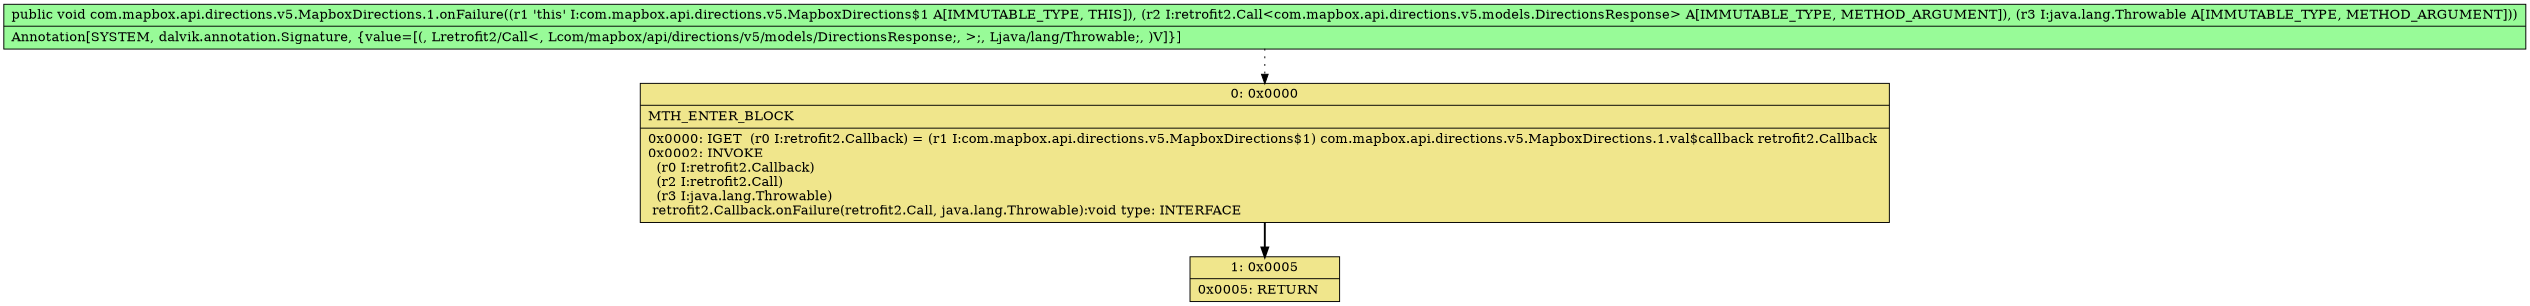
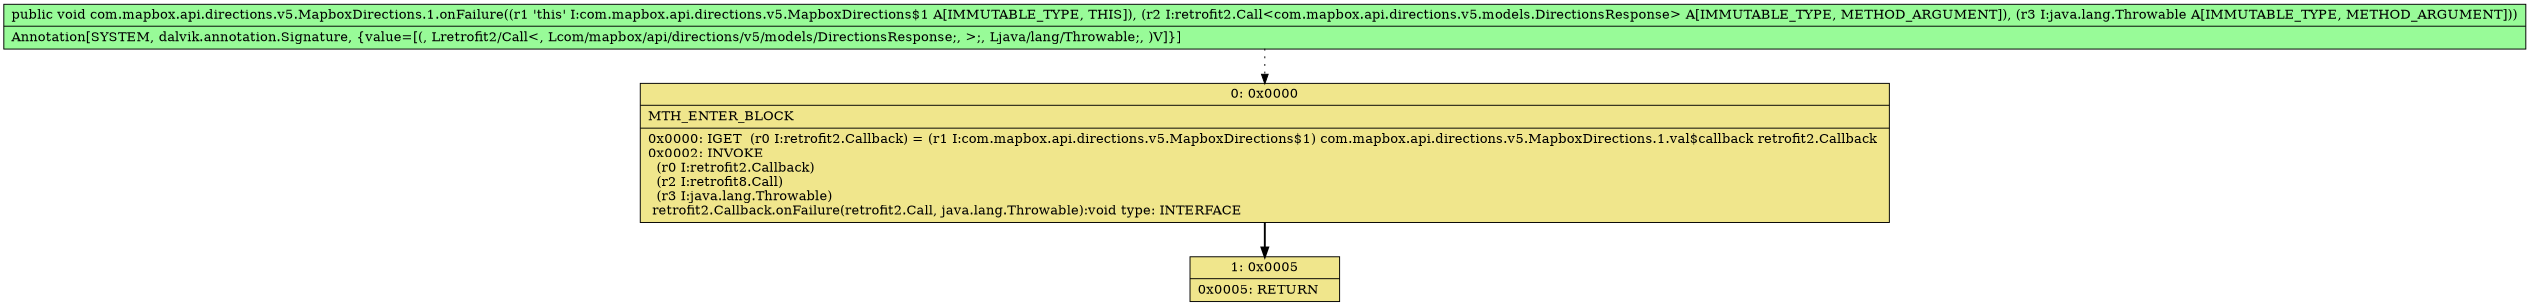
node "0: 0x0000": text "(r2 I:retrofit2.Call)" -> "(r2 I:retrofit8.Call)"
